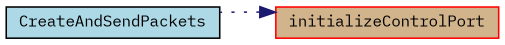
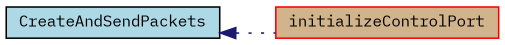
edge "CreateAndSendPackets" -> "initializeControlPort": reversed
